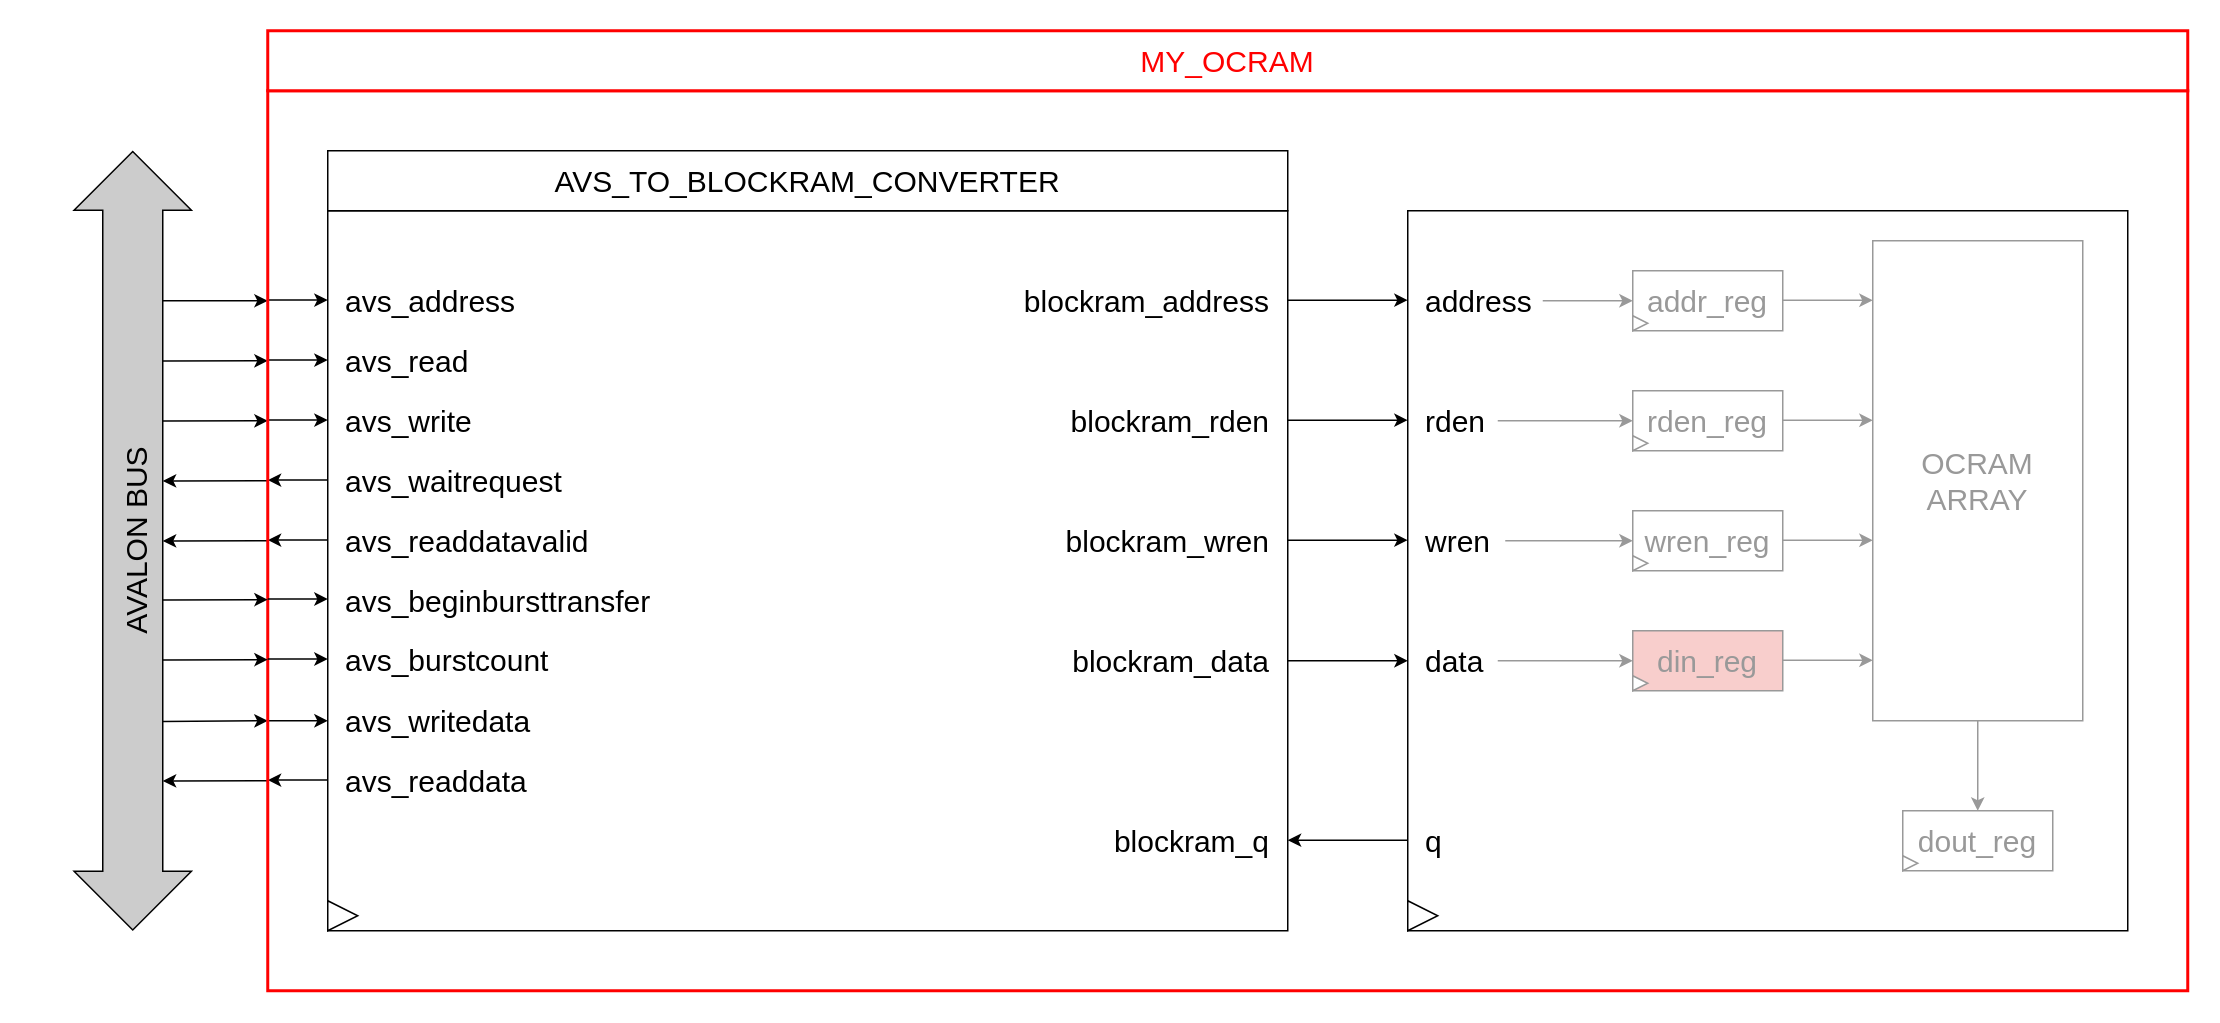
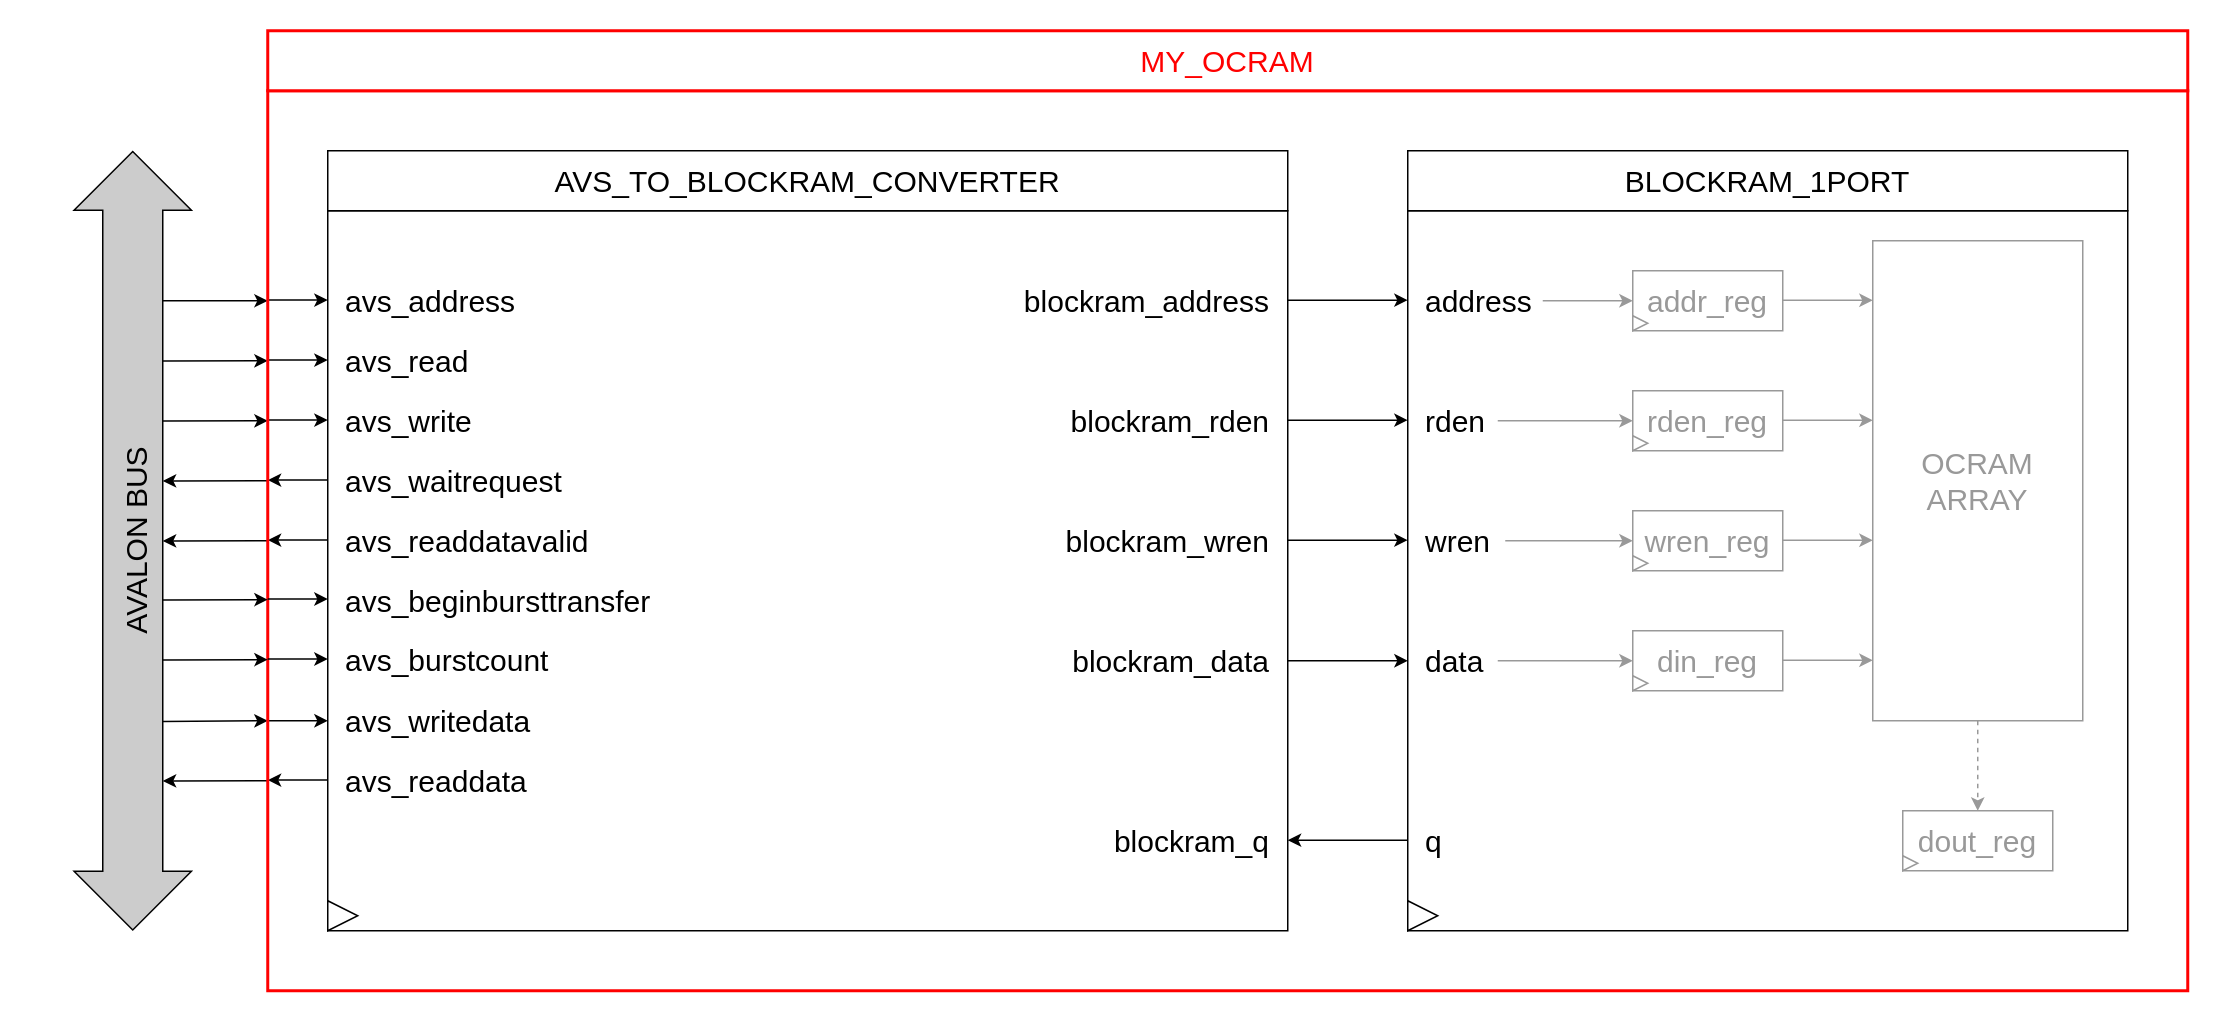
node "BLOCKRAM_1PORT": added
node "din_reg": fillcolor #f8cecc -> #ffffff
edge "OCRAM ARRAY" -> "dout_reg": style solid -> dashed
